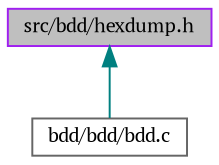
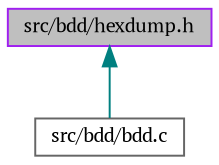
node "bdd/bdd/bdd.c": label "bdd/bdd/bdd.c" -> "src/bdd/bdd.c"
